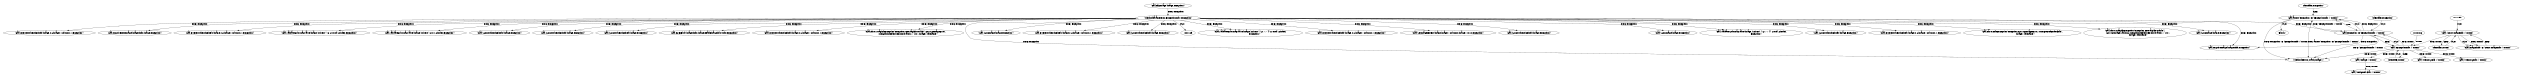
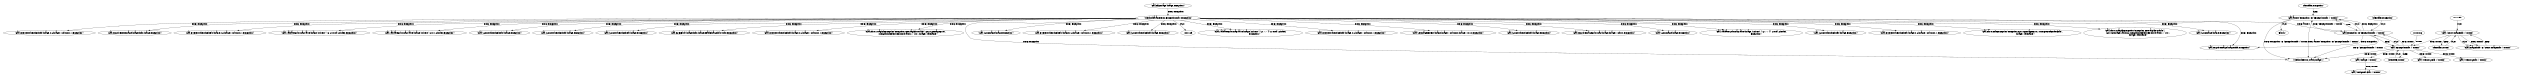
edge "(MethodParameterIn,ExceptionInfo *exception)" -> "(Call,exception != (ExceptionInfo *) NULL)": label "DDG: exception" -> "DDG: assert"
node "(Call,AcquireImageColormap(image,image->colors,exception))": added
